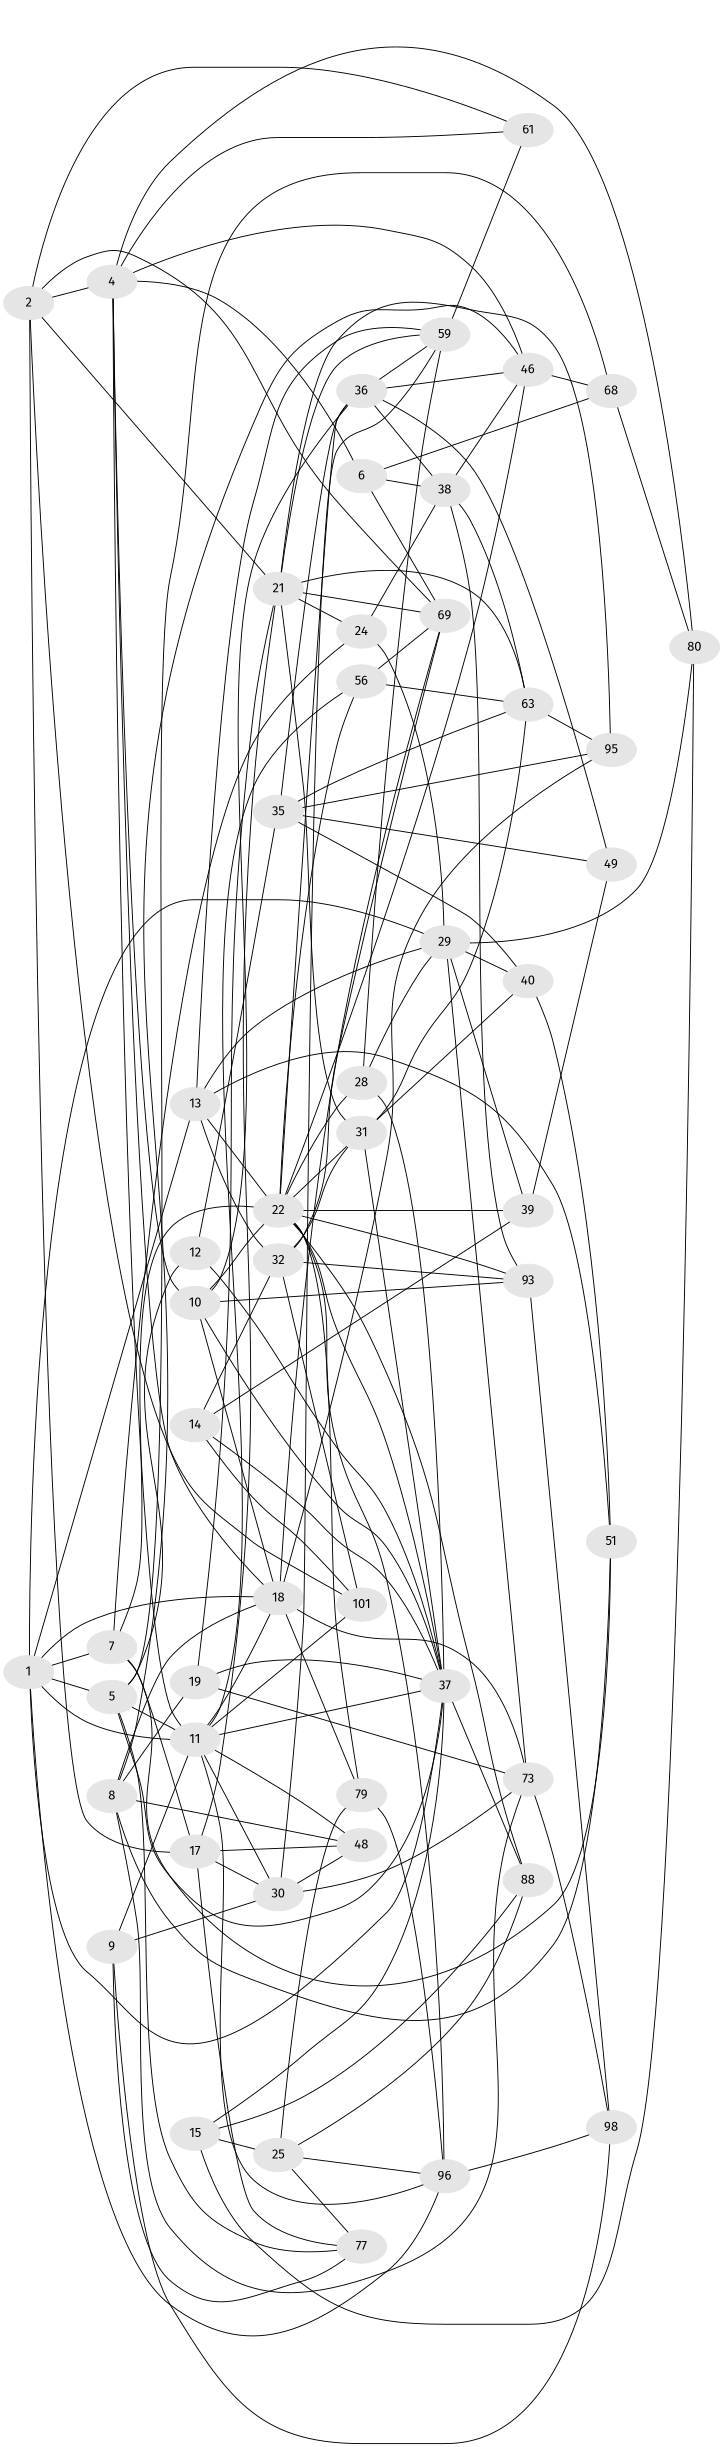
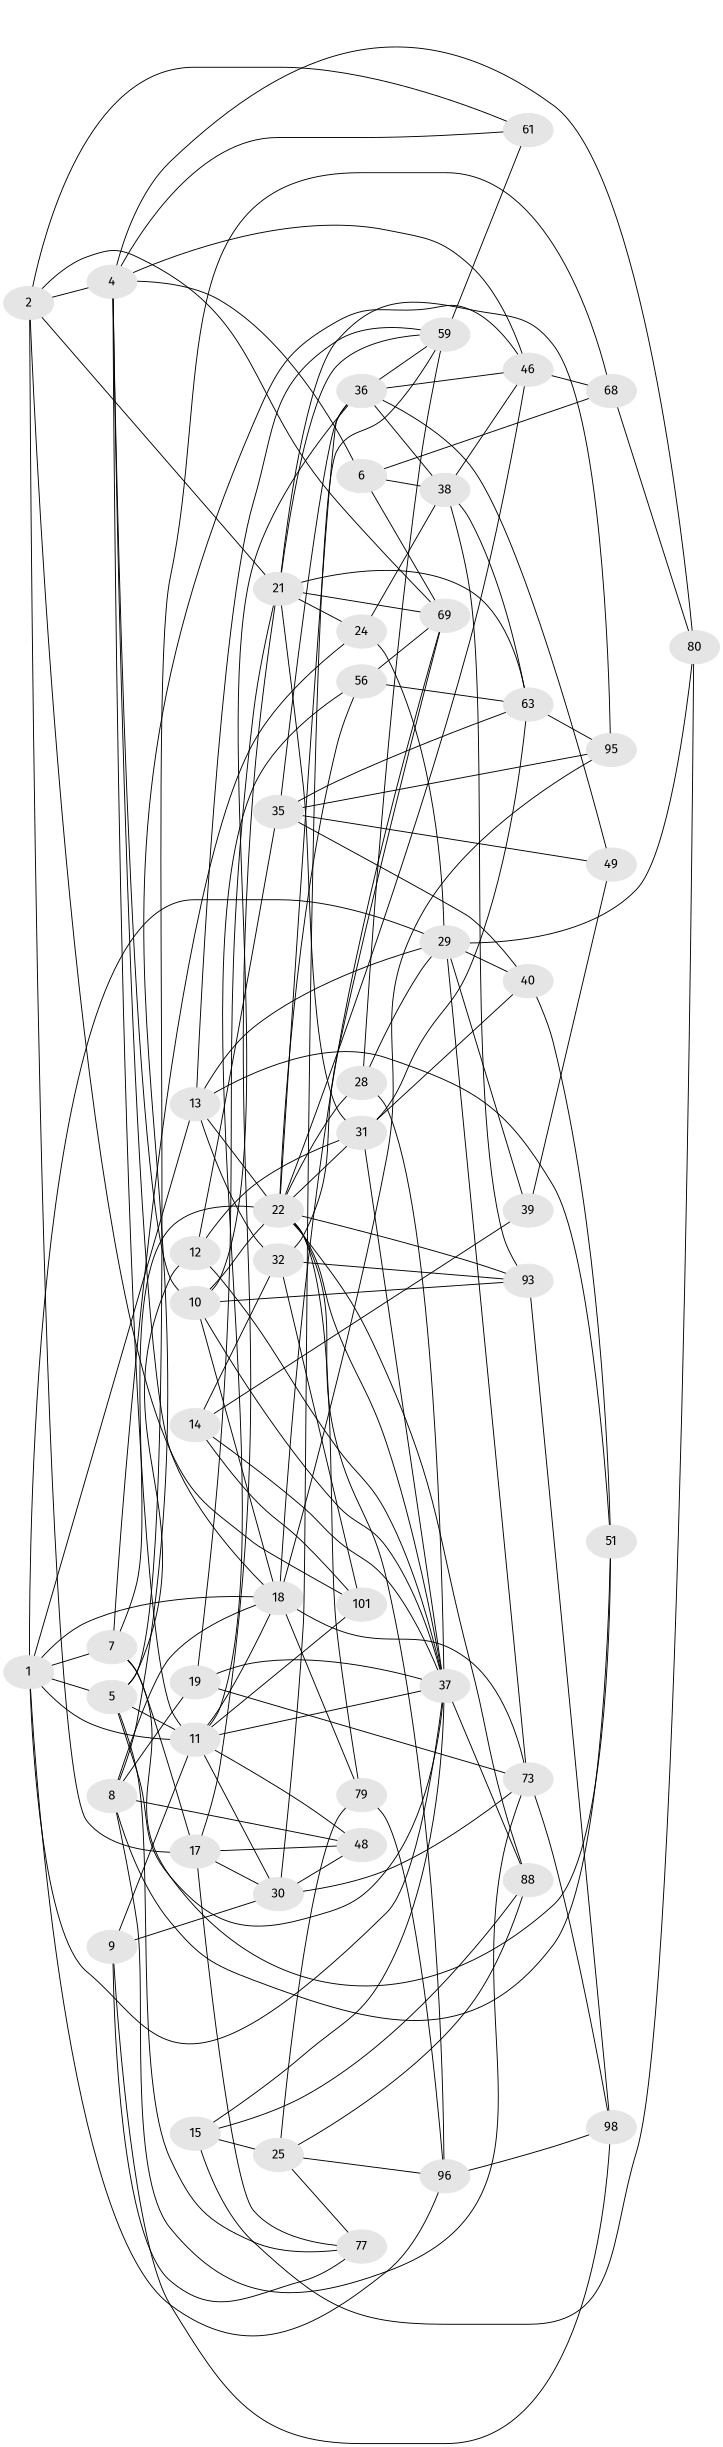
edge "31" -- "32": now "31" -- "12"
edge "22" -- "39": removed
edge "11" -- "96": removed
